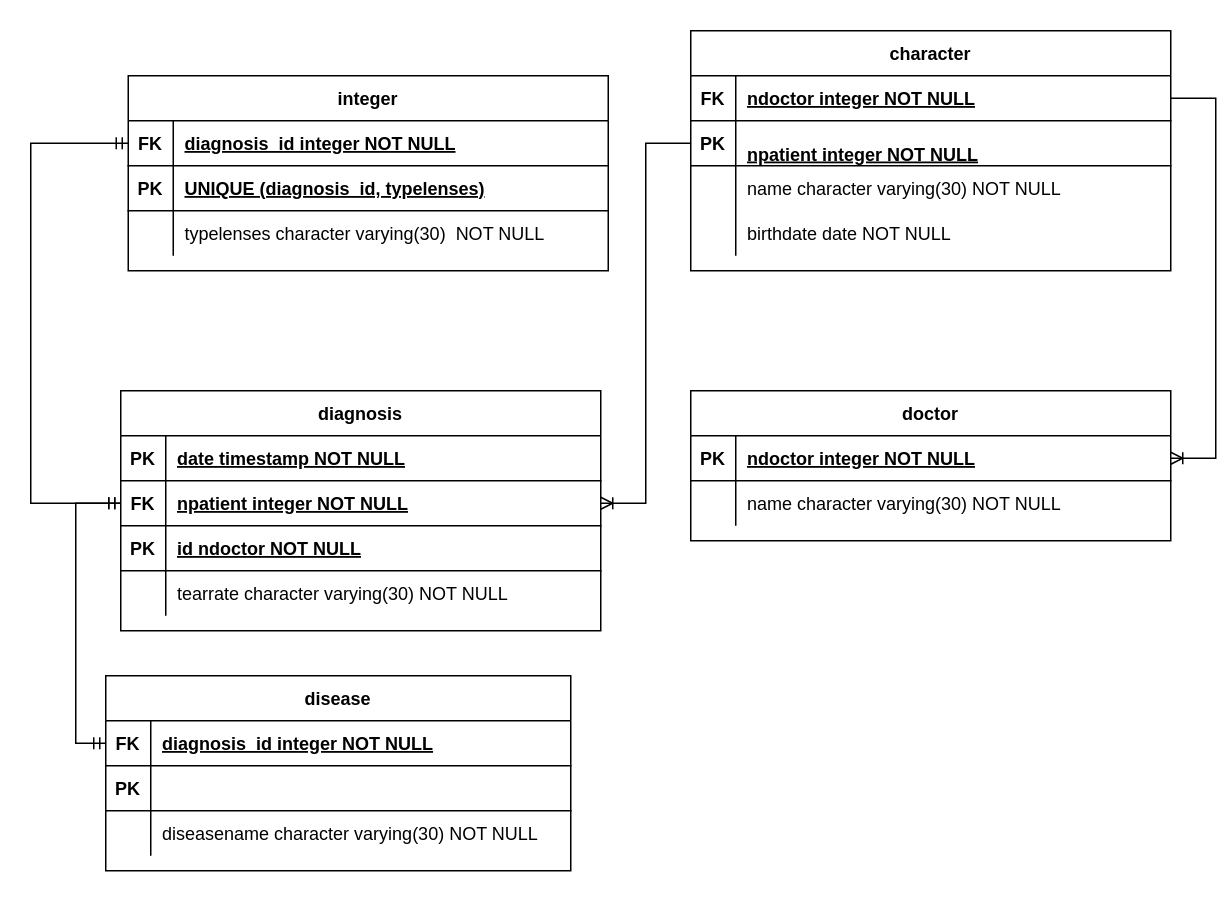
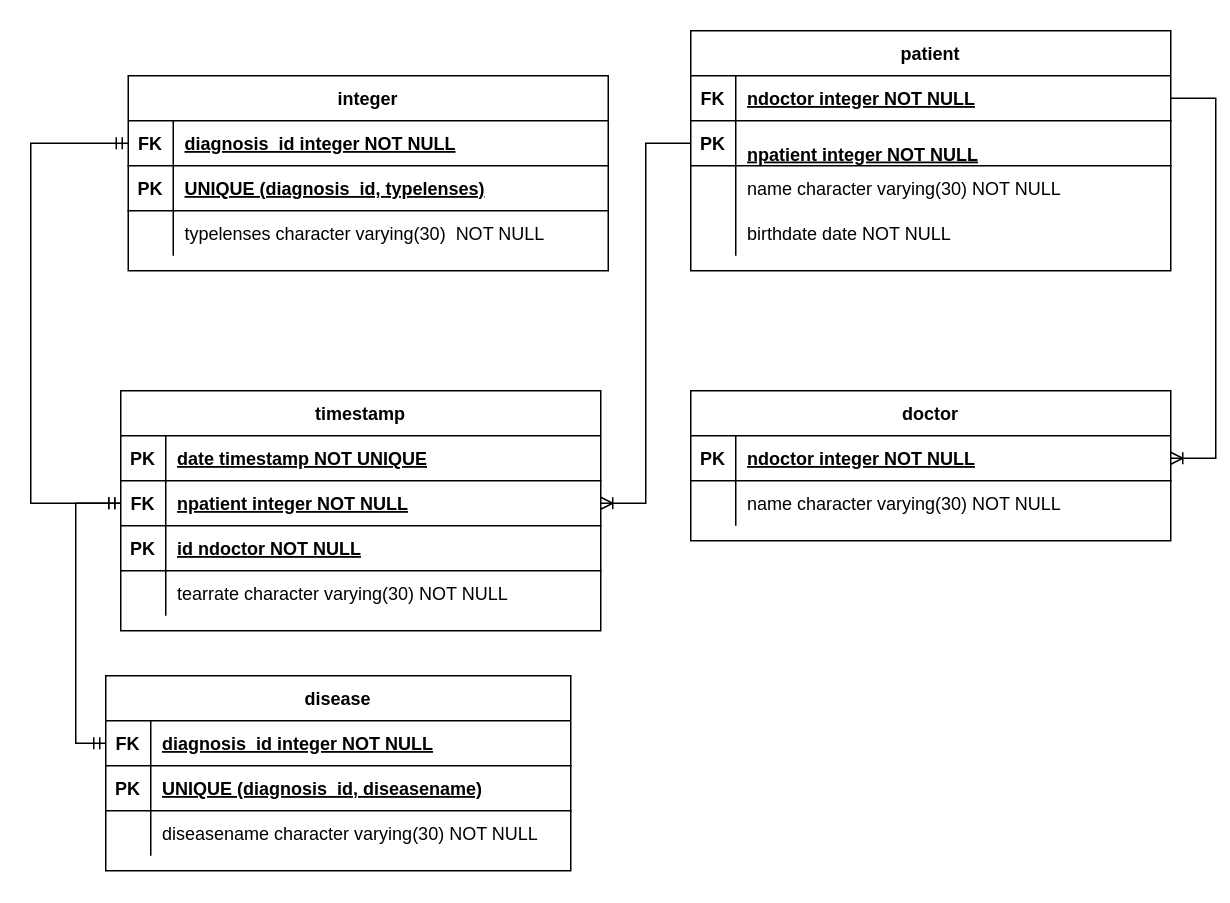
node "character": label "character" -> "patient"
node "diagnosis": label "diagnosis" -> "timestamp"
node "date timestamp NOT NULL": label "date timestamp NOT NULL" -> "date timestamp NOT UNIQUE"
node "UNIQUE (diagnosis_id, diseasename)": added
